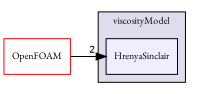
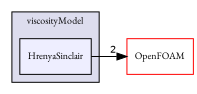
edge "OpenFOAM" -> "HrenyaSinclair": reversed
